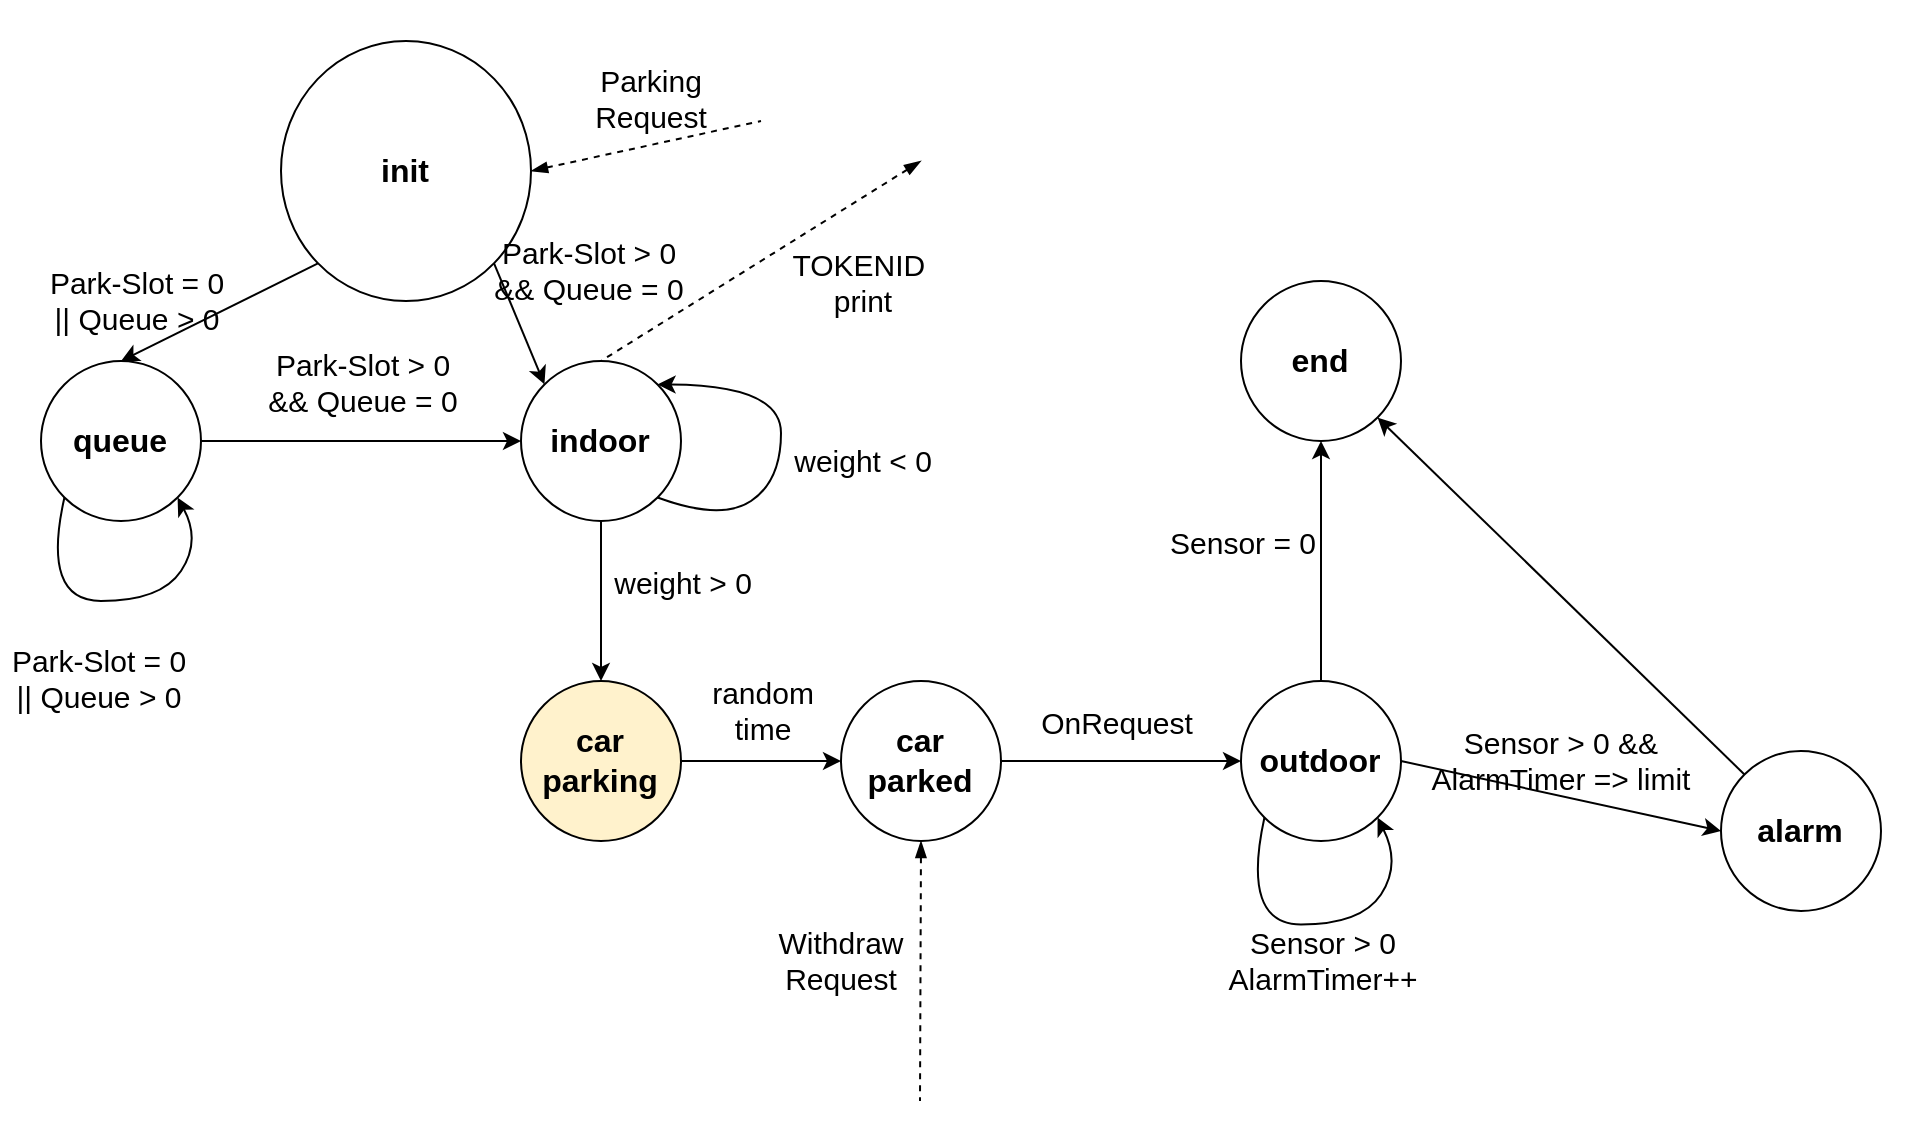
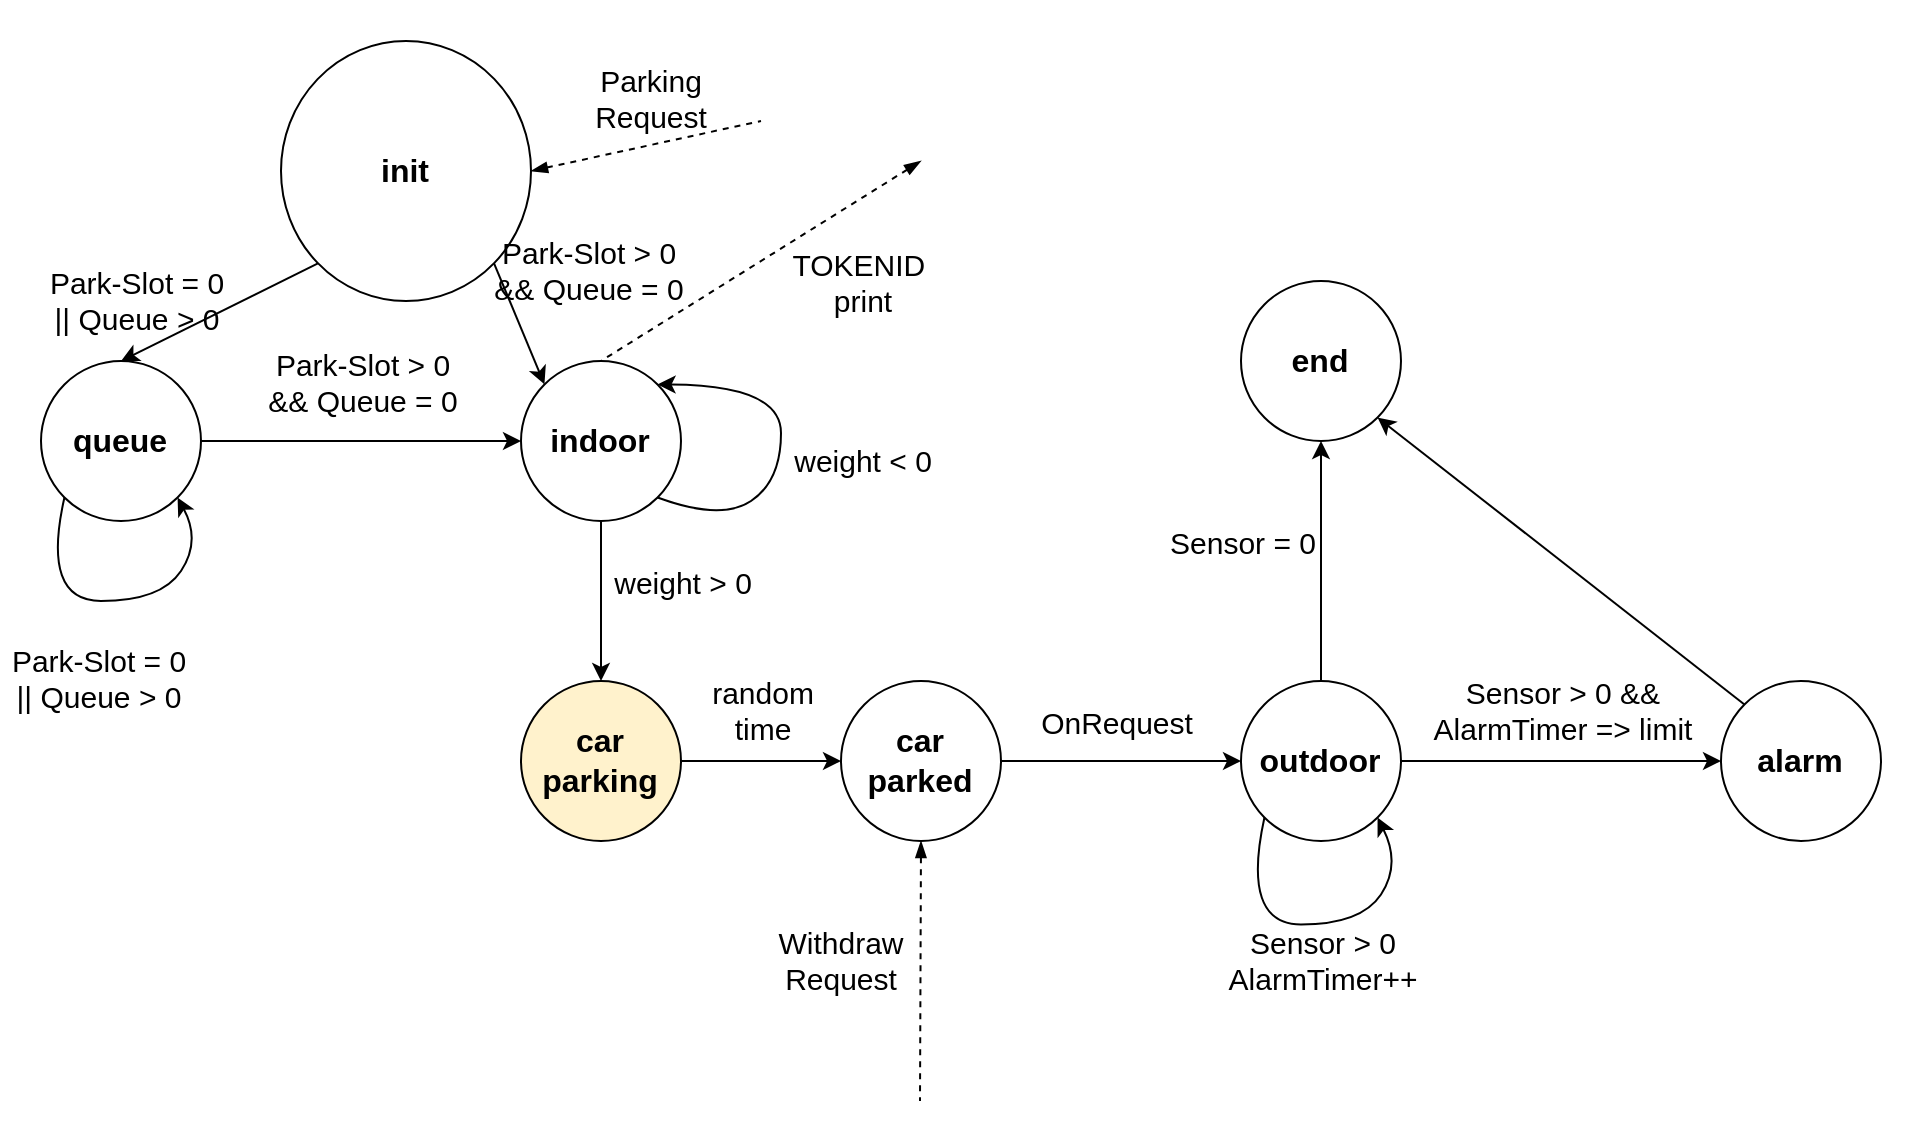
node "alarm": moved (1801, 831) -> (1801, 761)
